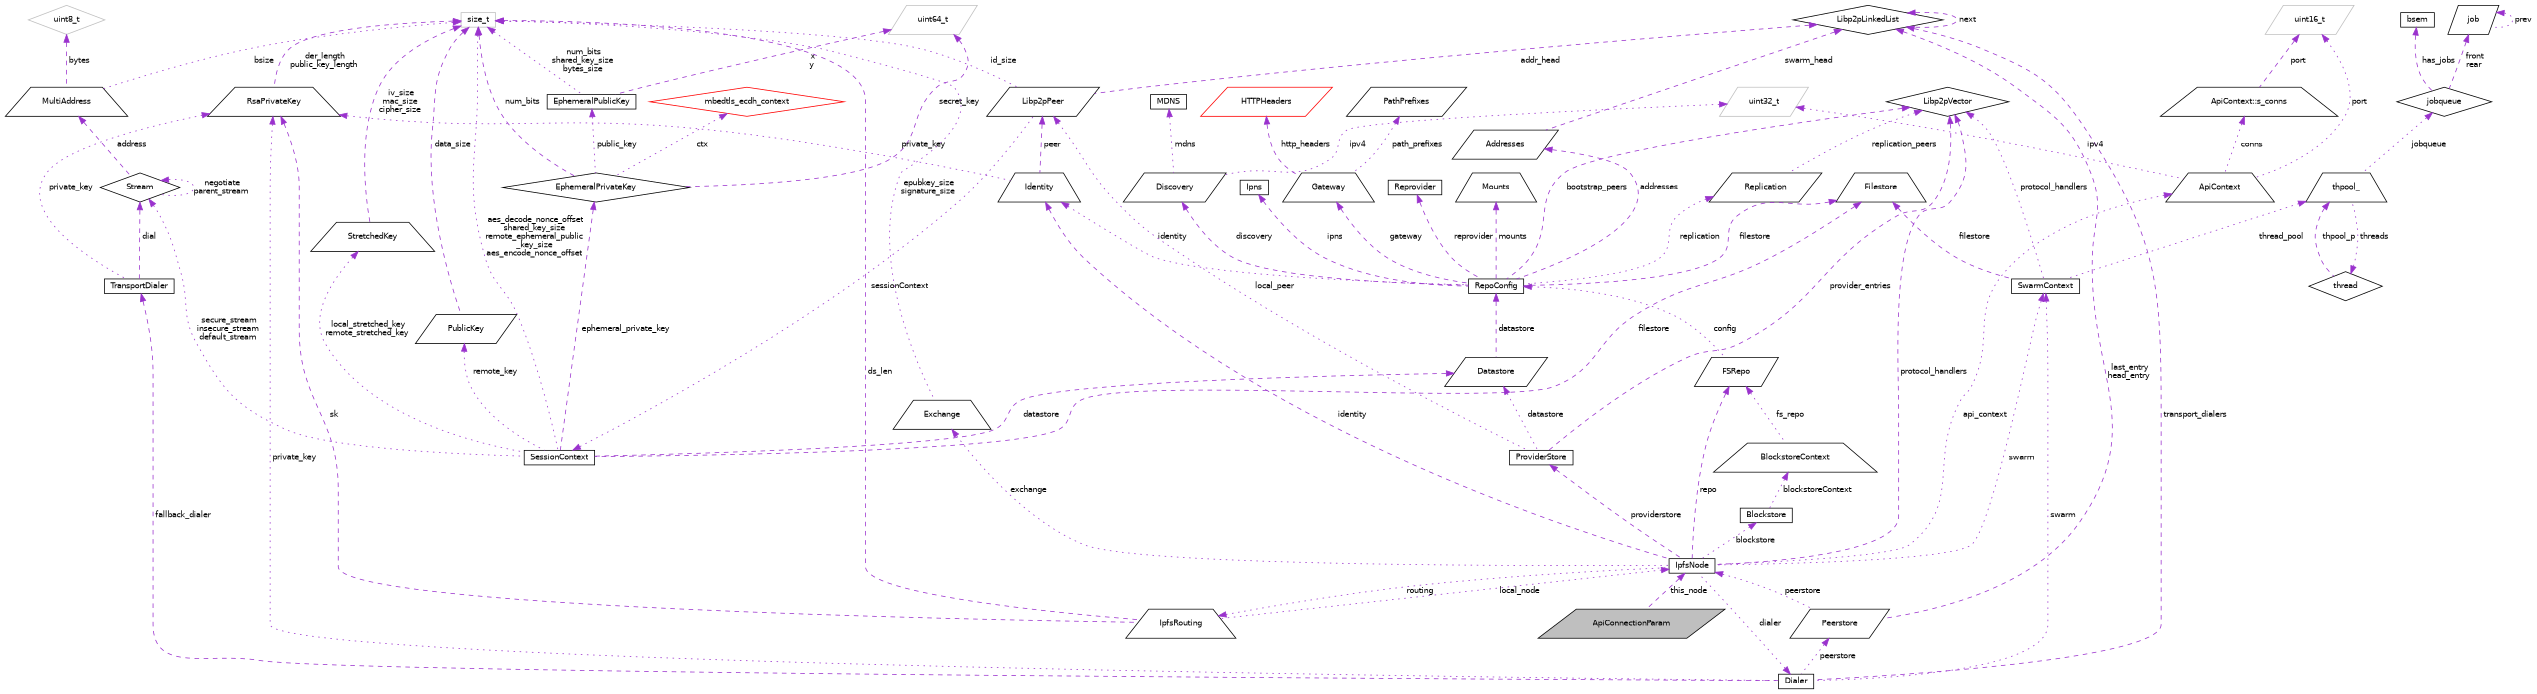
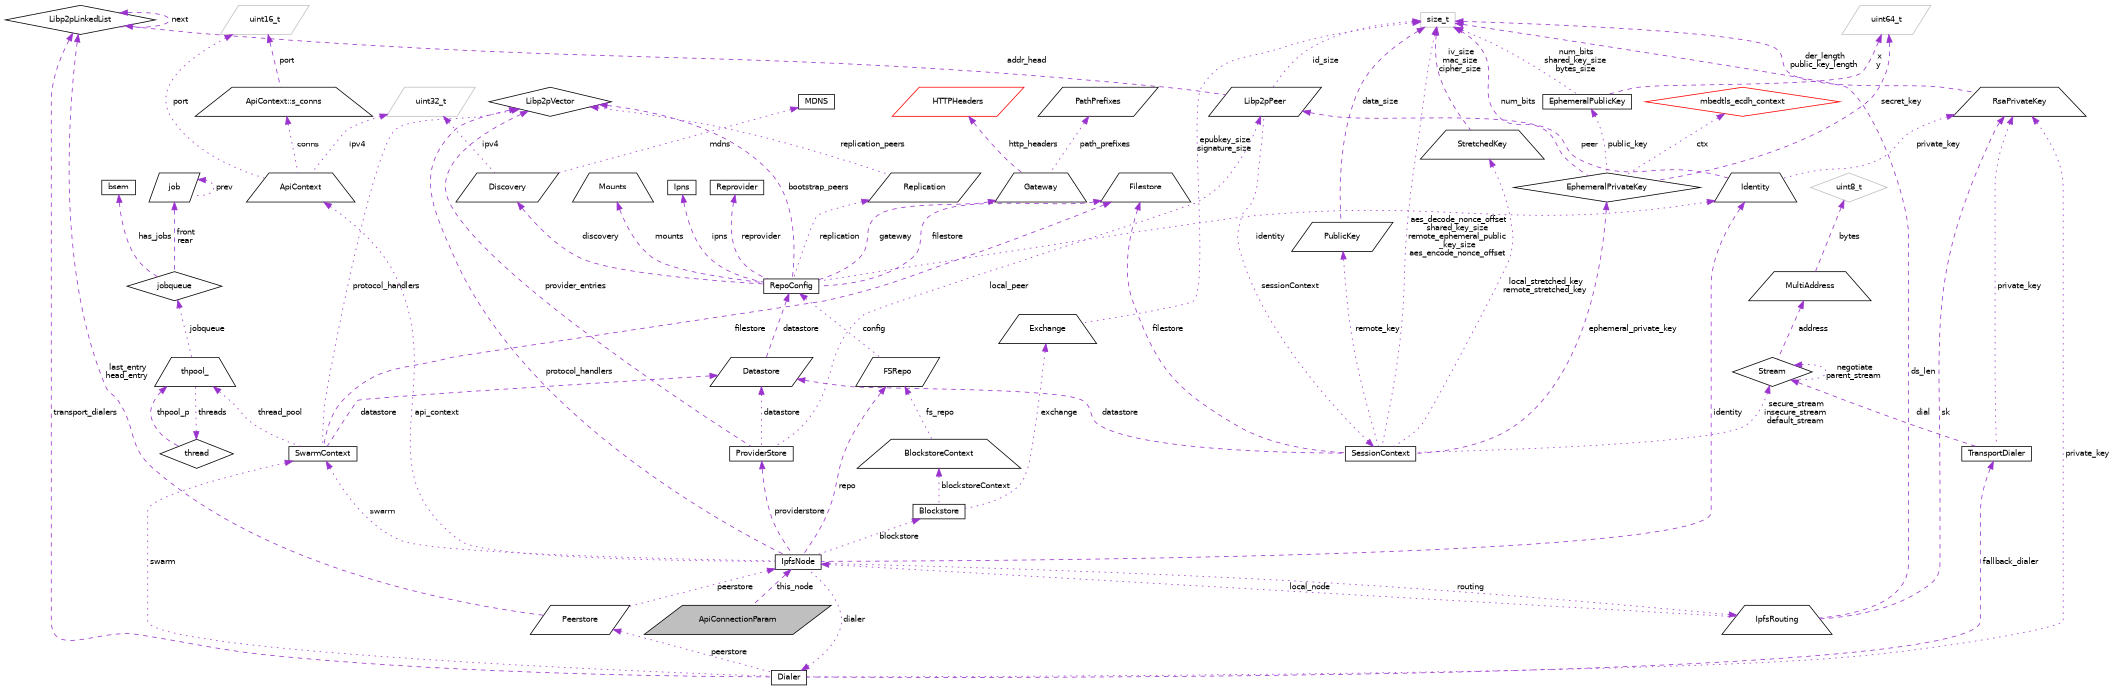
edge "MultiAddress" -> "size_t": removed, label "bsize"
node "Addresses": removed
edge "SwarmContext" -> "Datastore": added, label "datastore"
edge "IpfsNode" -> "Exchange": now "Blockstore" -> "Exchange"
